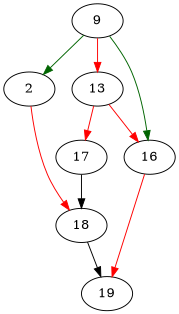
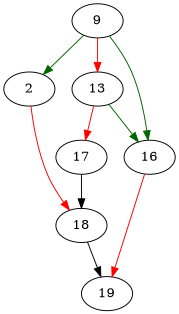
edge "13" -> "16": color red -> darkgreen
